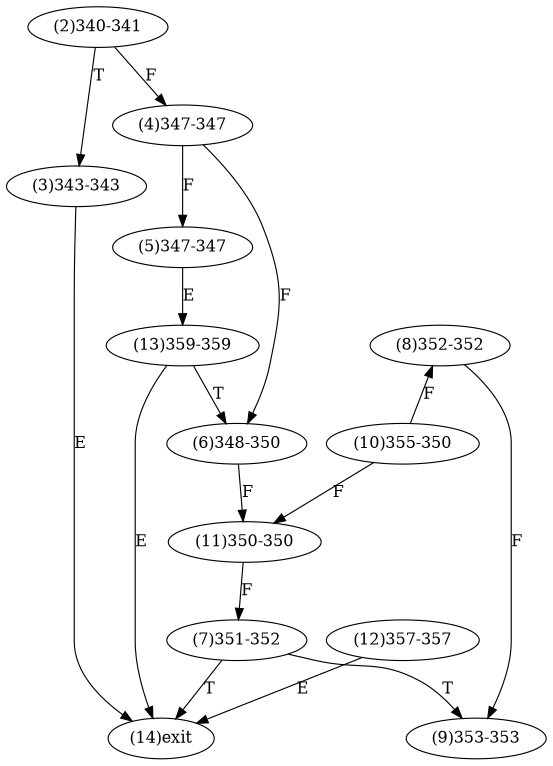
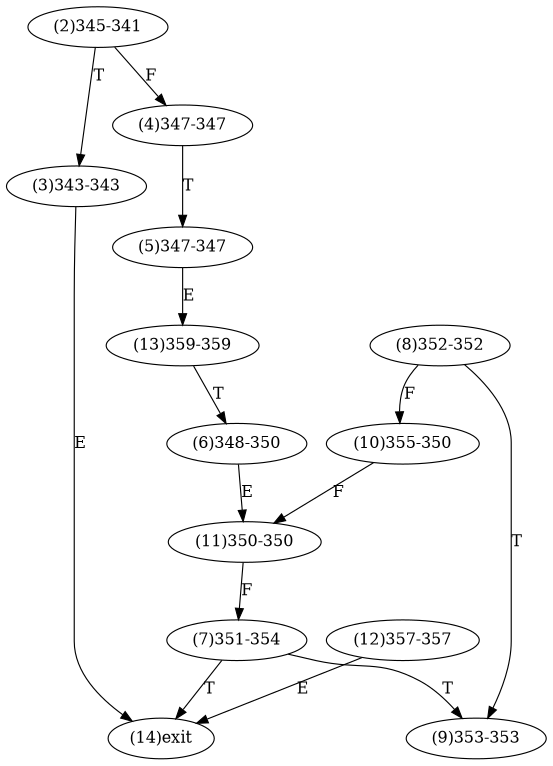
node "(2)340-341": label "(2)340-341" -> "(2)345-341"
edge "(4)347-347" -> "(5)347-347": label "F" -> "T"
edge "(4)347-347" -> "(6)348-350": removed, label "F"
edge "(10)355-350" -> "(8)352-352": reversed
edge "(6)348-350" -> "(11)350-350": label "F" -> "E"
edge "(13)359-359" -> "(14)exit": removed, label "E"
edge "(8)352-352" -> "(9)353-353": label "F" -> "T"
node "(7)351-352": label "(7)351-352" -> "(7)351-354"
